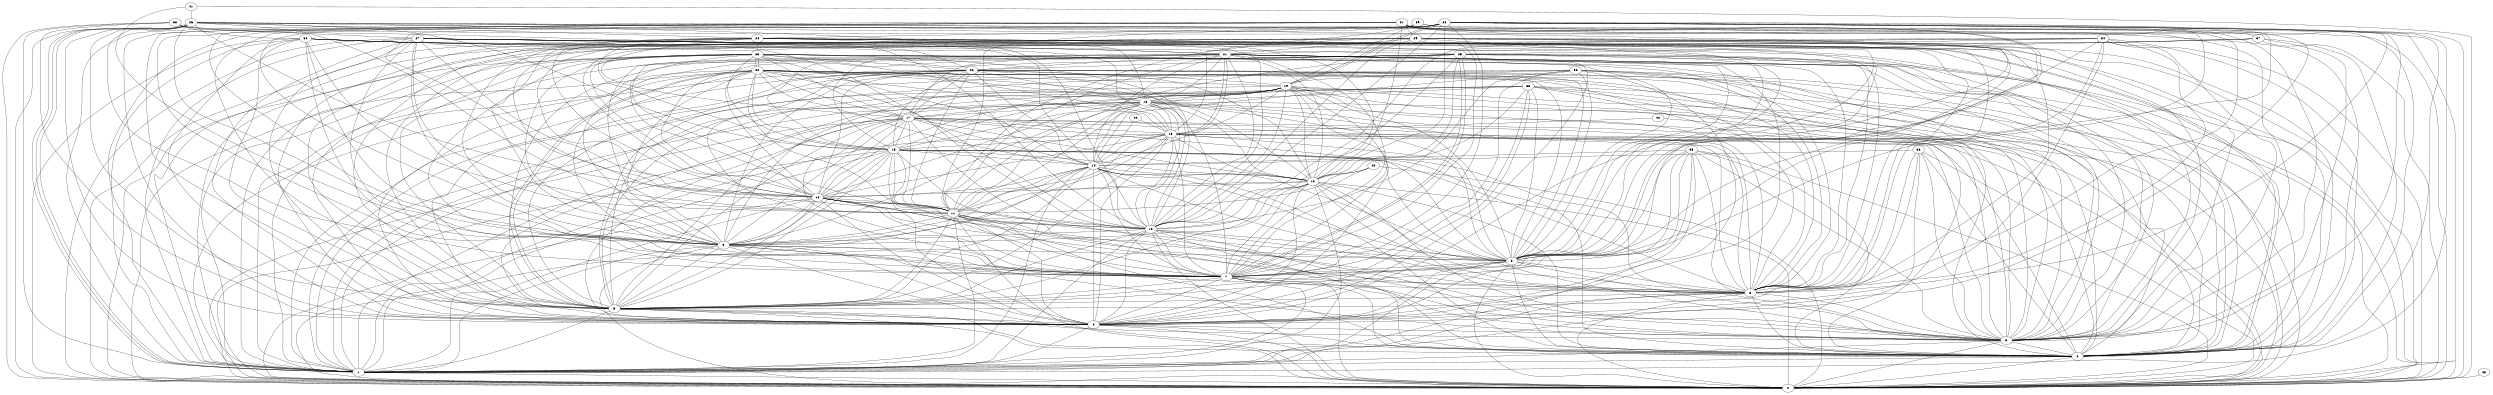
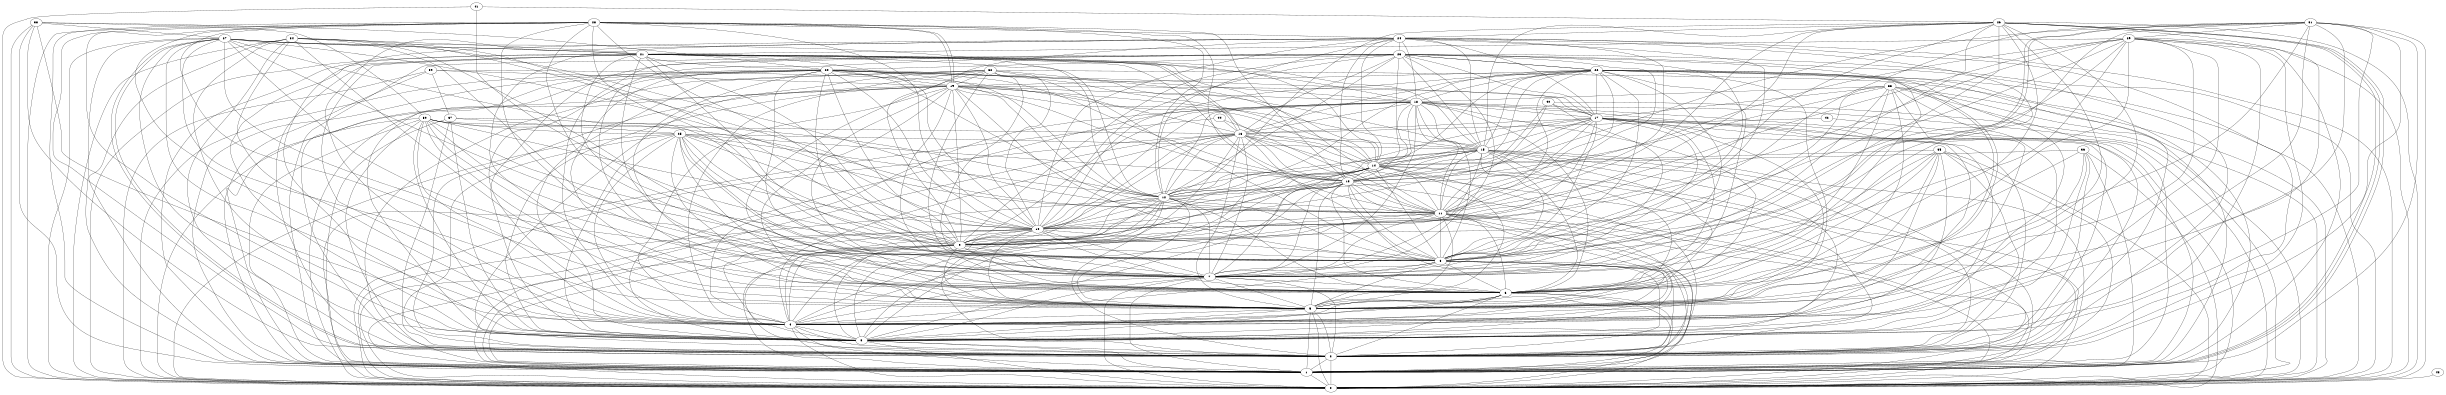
edge "21" -- "17": now "40" -- "17"
edge "25" -- "20": removed
edge "16" -- "6": removed
edge "14" -- "6": removed
edge "37" -- "0": now "44" -- "0"
